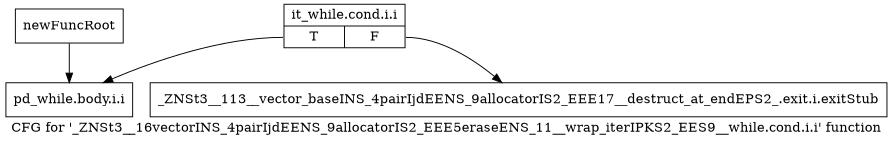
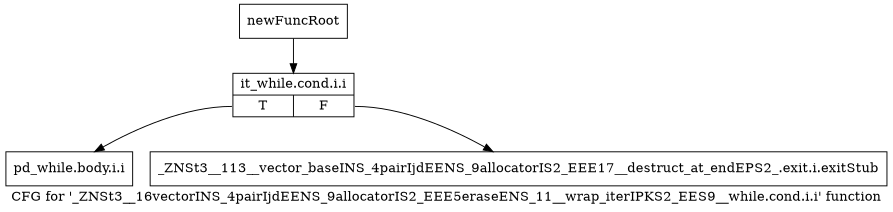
edge "newFuncRoot" -> "pd_while.body.i.i": now "newFuncRoot" -> "it_while.cond.i.i"
